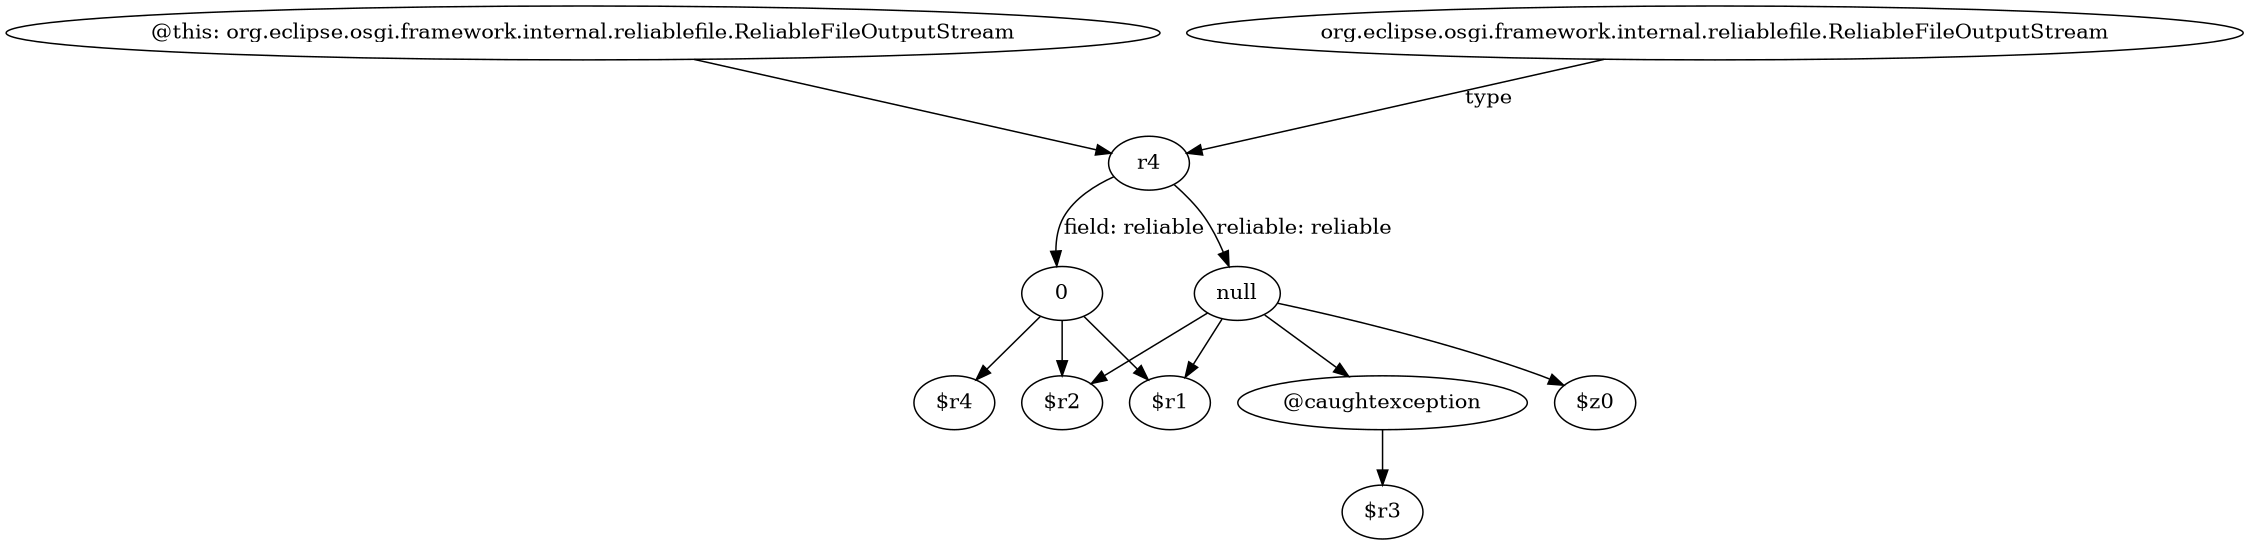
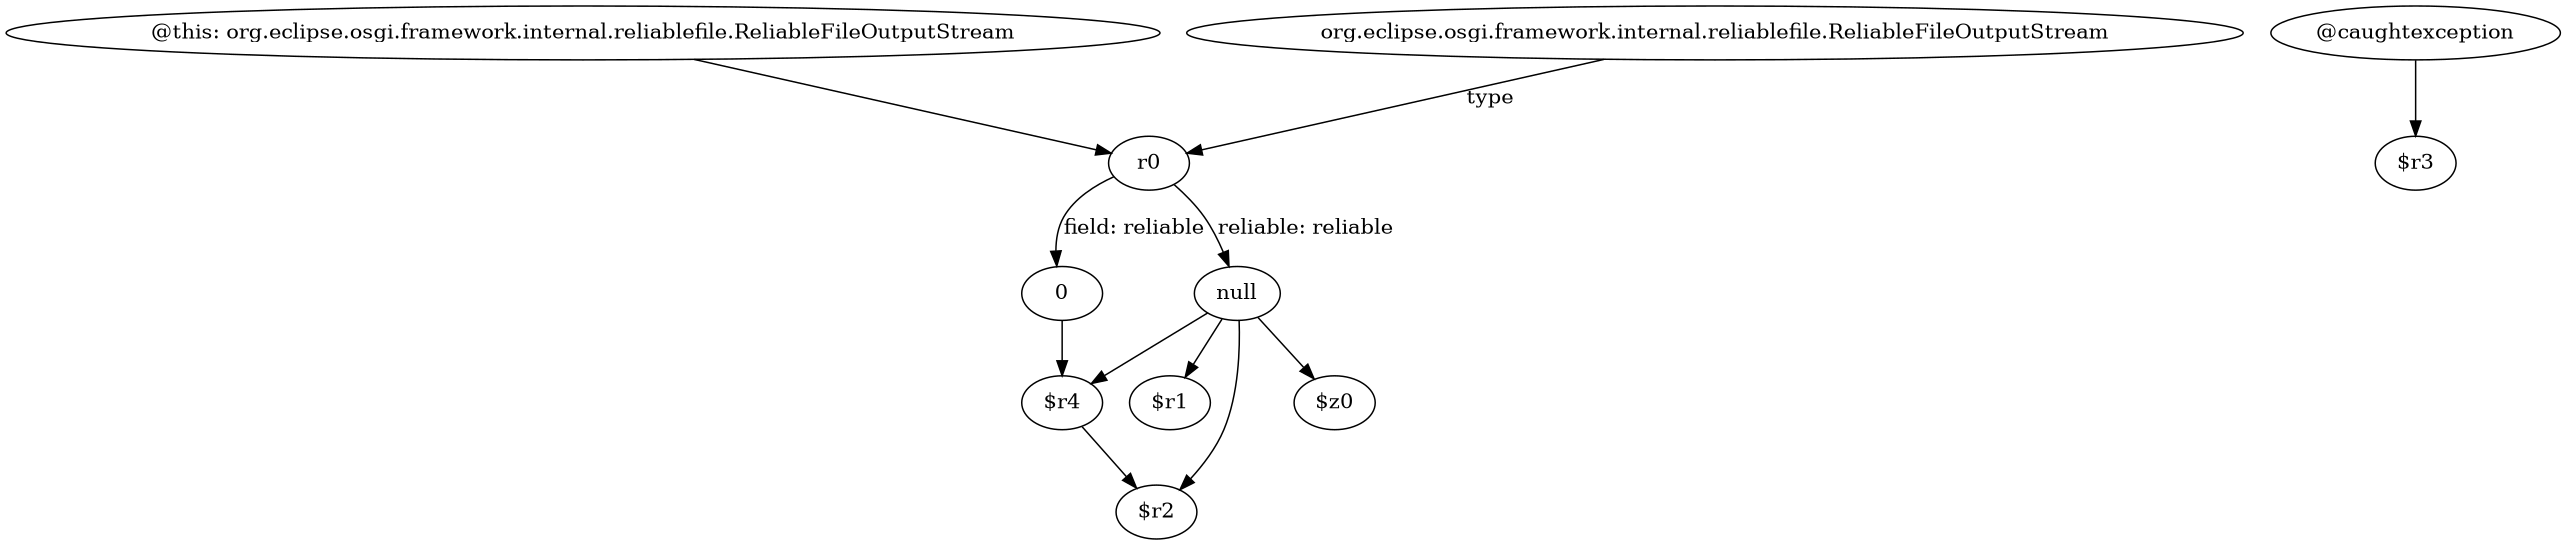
node "r4": label "r4" -> "r0"
edge "0" -> "$r2": now "$r4" -> "$r2"
edge "null" -> "@caughtexception": now "null" -> "$r4"
edge "0" -> "$r1": removed
